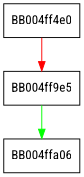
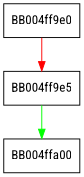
node "BB004ff4e0": label "BB004ff4e0" -> "BB004ff9e0"
node "BB004ffa06": label "BB004ffa06" -> "BB004ffa00"
